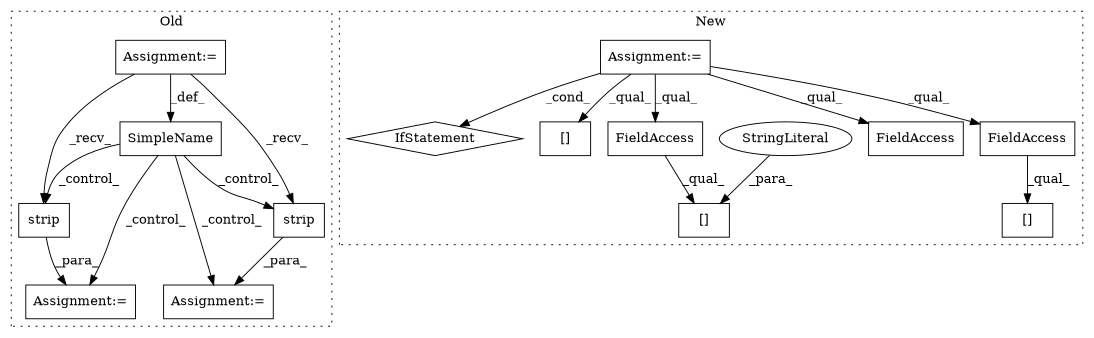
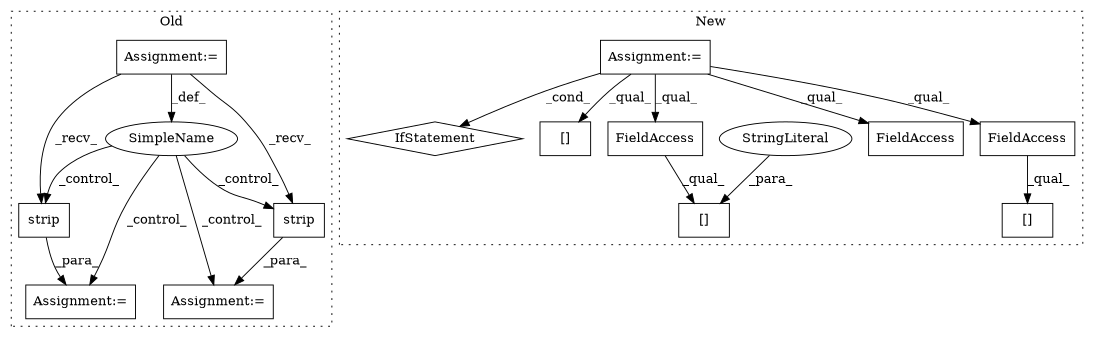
node "SimpleName": shape box -> ellipse
